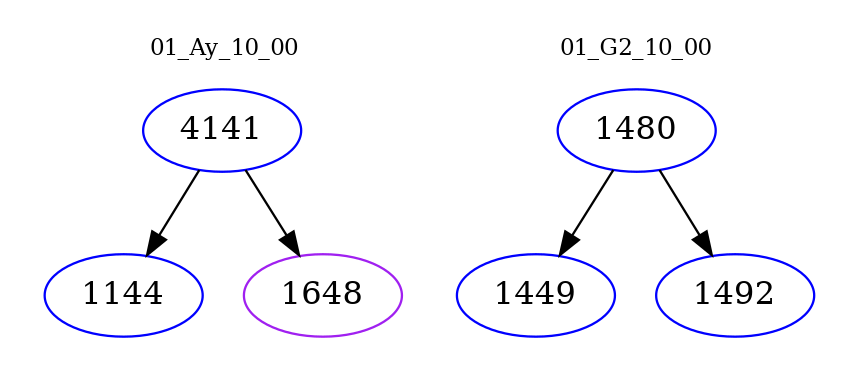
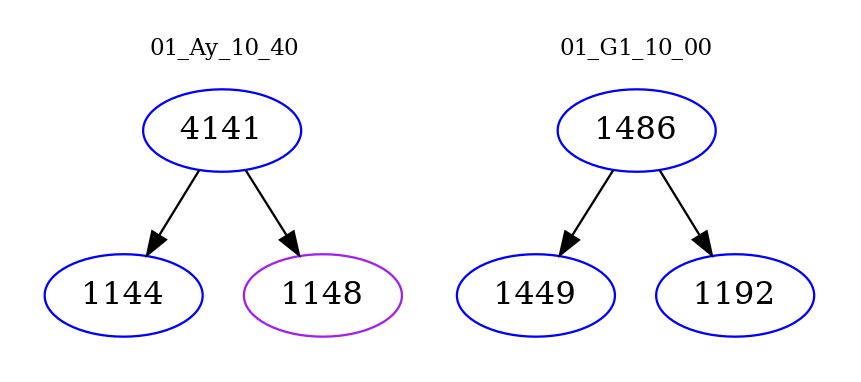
cluster "01_Ay_10_00": label "01_Ay_10_00" -> "01_Ay_10_40"
cluster "01_G2_10_00": label "01_G2_10_00" -> "01_G1_10_00"
node "1480": label "1480" -> "1486"
node "1648": label "1648" -> "1148"
node "1492": label "1492" -> "1192"
